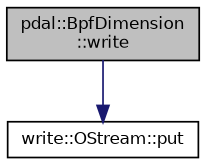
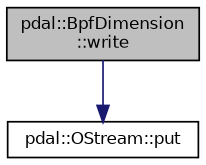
node "write::OStream::put": label "write::OStream::put" -> "pdal::OStream::put"
